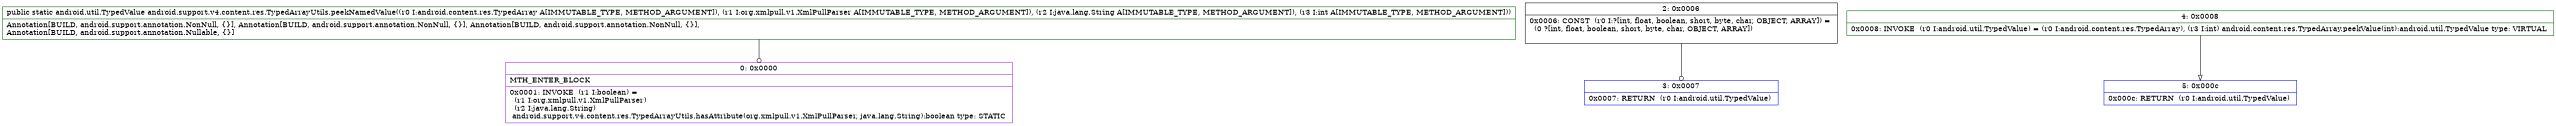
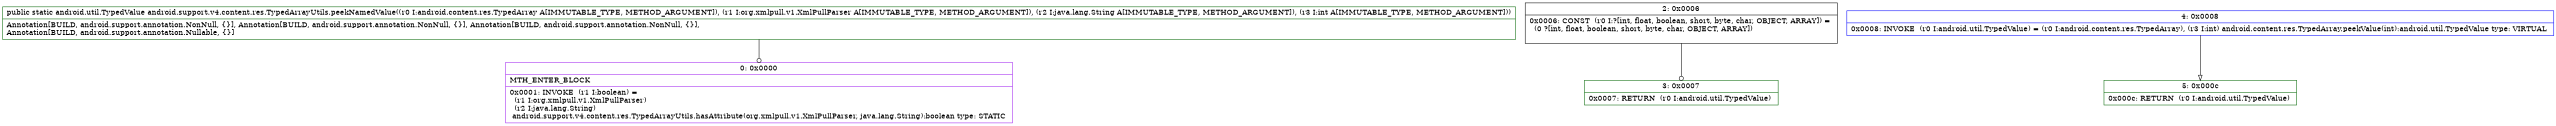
node "4: 0x0008": color darkgreen -> blue
node "3: 0x0007": color blue -> darkgreen
node "5: 0x000c": color blue -> darkgreen
